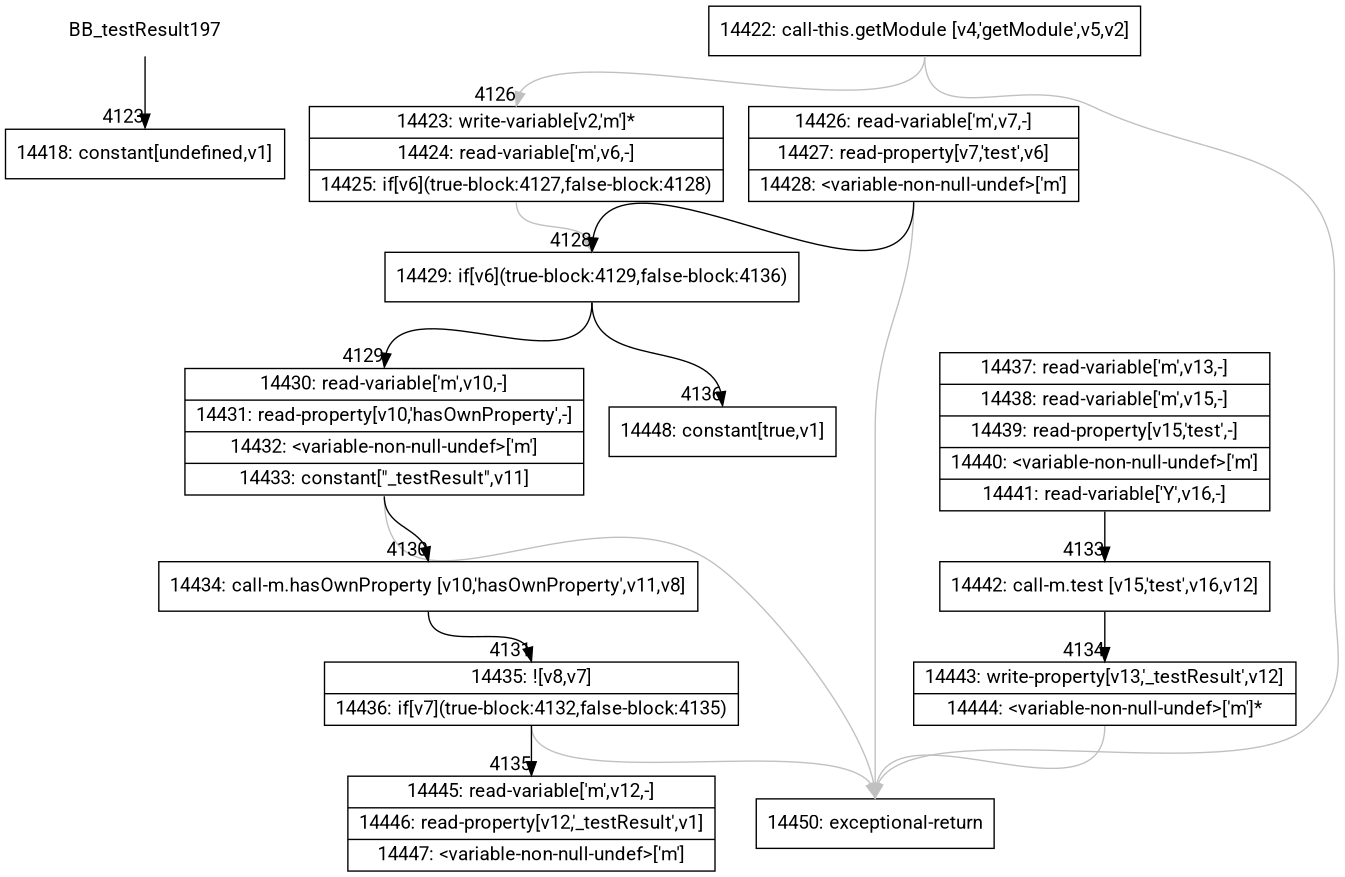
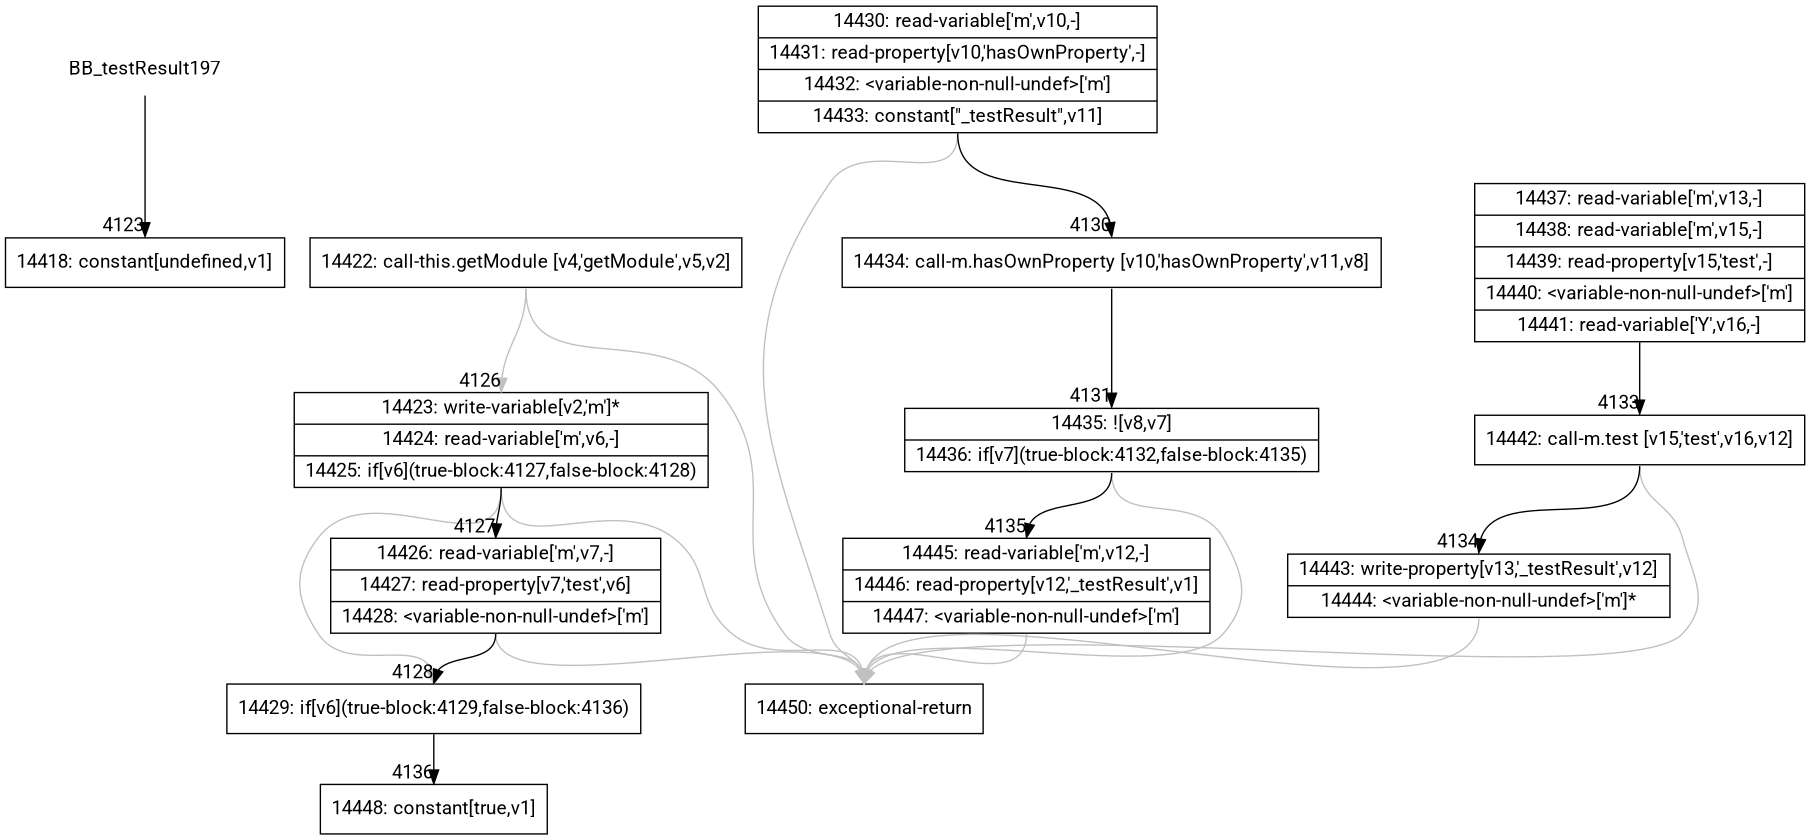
edge "14429: if[v6](true-block:4129,false-block:4136)" -> "14430: read-variable['m',v10,-]": removed
edge "14423: write-variable[v2,'m']*" -> "14426: read-variable['m',v7,-]": added
edge "14423: write-variable[v2,'m']*" -> "14450: exceptional-return": added
edge "14442: call-m.test [v15,'test',v16,v12]" -> "14450: exceptional-return": added
edge "14445: read-variable['m',v12,-]" -> "14450: exceptional-return": added
